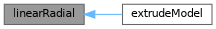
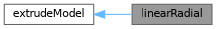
edge "extrudeModel" -> "linearRadial": reversed
